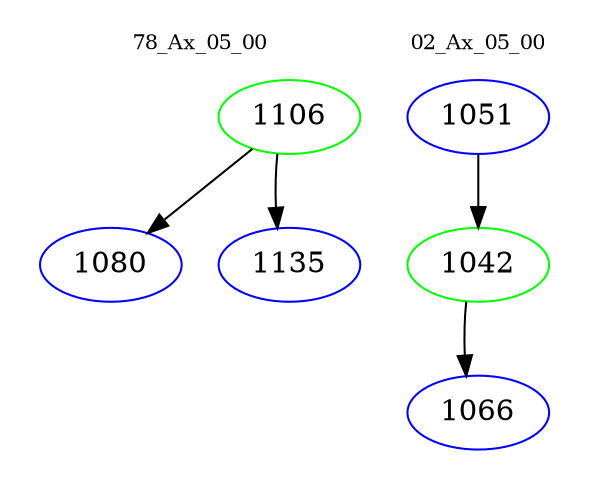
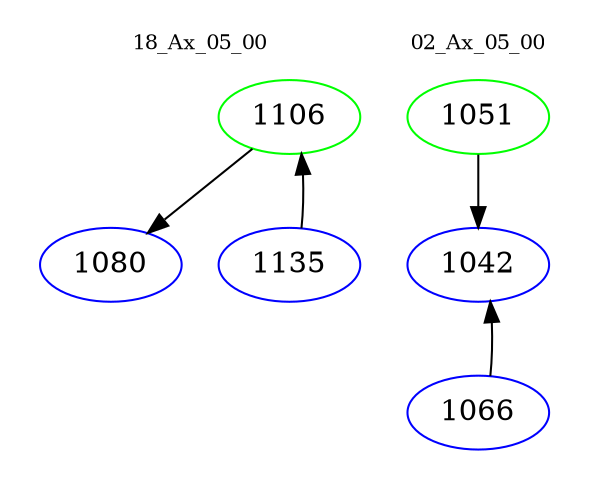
cluster "78_Ax_05_00": label "78_Ax_05_00" -> "18_Ax_05_00"
node "1051": color blue -> green
edge "1106" -> "1135": reversed
node "1042": color green -> blue
edge "1042" -> "1066": reversed
